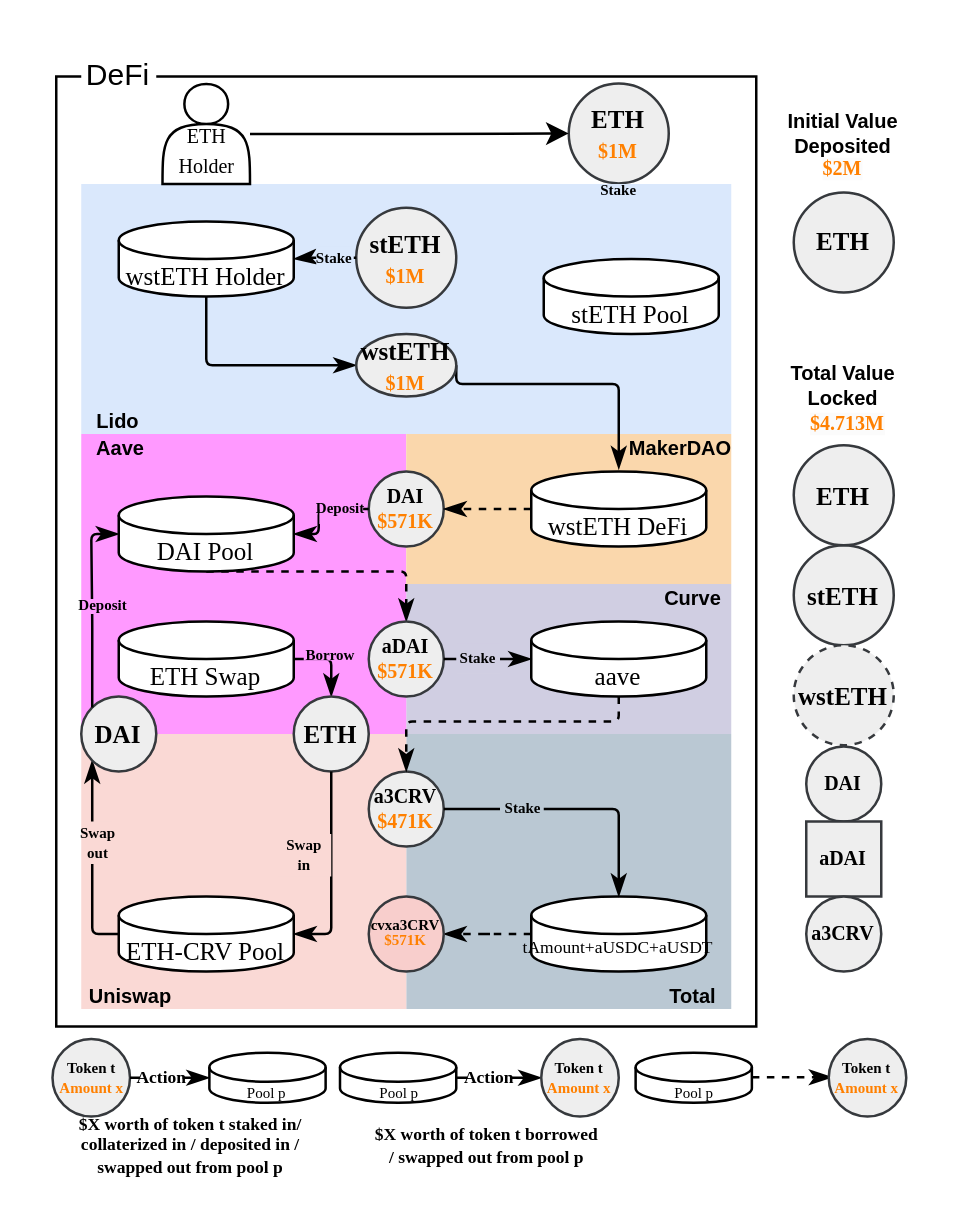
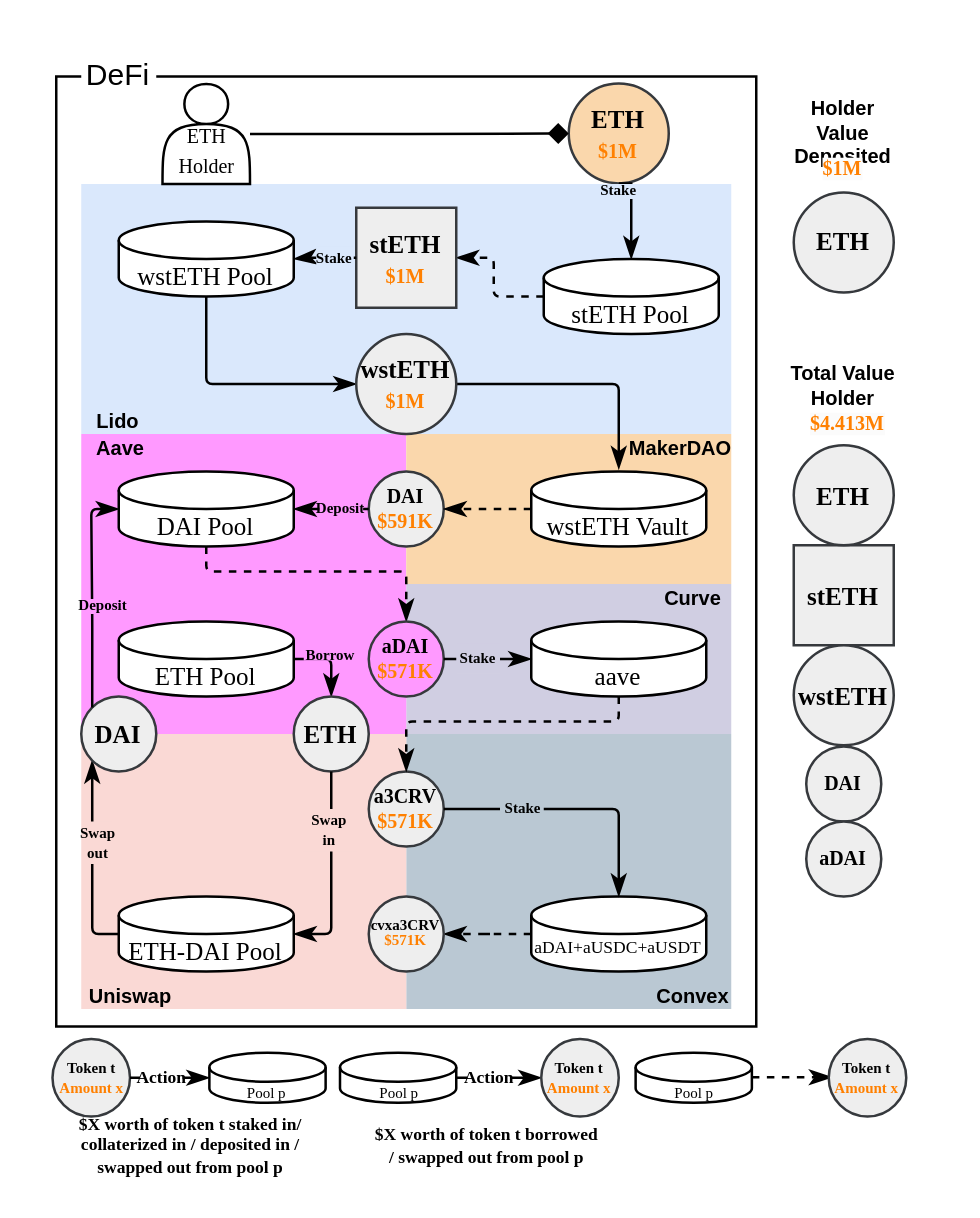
edge "ETH Holder" -> "ETH $1M": arrowhead classic -> diamond
node "ETH $1M": fillcolor #eeeeee -> #fad7ac
node "Initial Value Deposited": label "Initial Value Deposited" -> "Holder Value Deposited"
node "$2M": label "$2M" -> "$1M"
edge "ETH $1M" -> "stETH Pool": added
node "stETH $1M": shape ellipse -> rectangle
node "wstETH Holder": label "wstETH Holder" -> "wstETH Pool"
edge "stETH Pool" -> "stETH $1M": added
node "wstETH $1M": size 100x63 -> 100x100
node "Total Value Locked": label "Total Value Locked" -> "Total Value Holder"
node "$4.713M": label "$4.713M" -> "$4.413M"
node "DAI$571K": label "DAI$571K" -> "DAI$591K"
node "wstETH DeFi": label "wstETH DeFi" -> "wstETH Vault"
node "DAI Pool": moved (206, 534) -> (206, 509)
node "stETH": shape ellipse -> rectangle
node "aDAI$571K": fillcolor #eeeeee -> #ff99ff
node "ETH Swap": label "ETH Swap" -> "ETH Pool"
node "wstETH": style dashed -> solid
node "a3CRV$471K": label "a3CRV$471K" -> "a3CRV$571K"
node "Swap in": moved (305, 855) -> (330, 830)
node "aDAI": shape rectangle -> ellipse
node "cvxa3CRV$571K": fillcolor #f8cecc -> #eeeeee
node "a3CRV": removed
node "ETH-CRV Pool": label "ETH-CRV Pool" -> "ETH-DAI Pool"
node "tAmount+aUSDC+aUSDT": label "tAmount+aUSDC+aUSDT" -> "aDAI+aUSDC+aUSDT"
node "Total": label "Total" -> "Convex"
